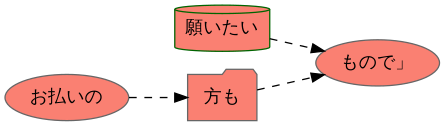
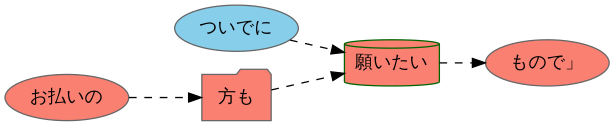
node "ついでに": added
edge "方も" -> "もので」": now "方も" -> "願いたい"
